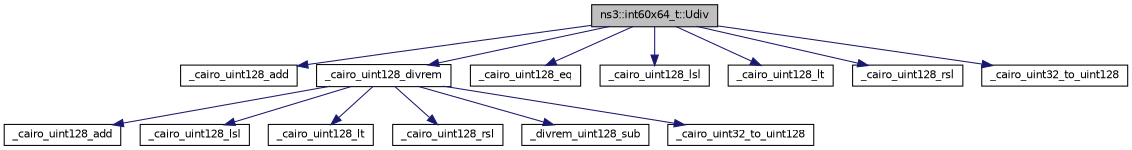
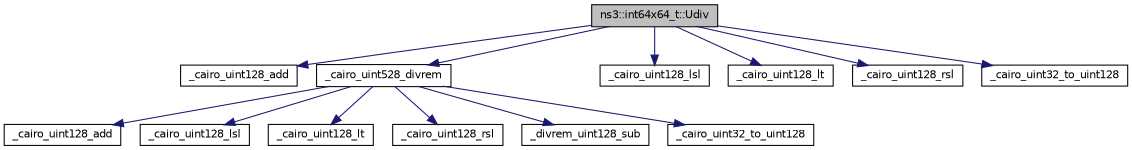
node "ns3::int60x64_t::Udiv": label "ns3::int60x64_t::Udiv" -> "ns3::int64x64_t::Udiv"
node "_cairo_uint128_divrem": label "_cairo_uint128_divrem" -> "_cairo_uint528_divrem"
node "_cairo_uint128_eq": removed
